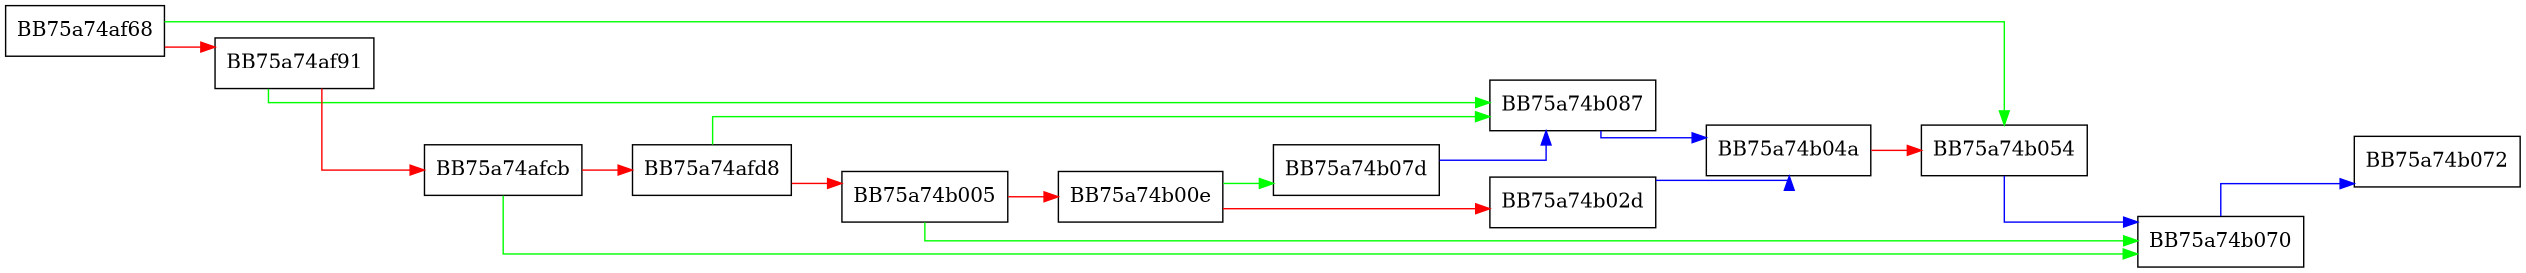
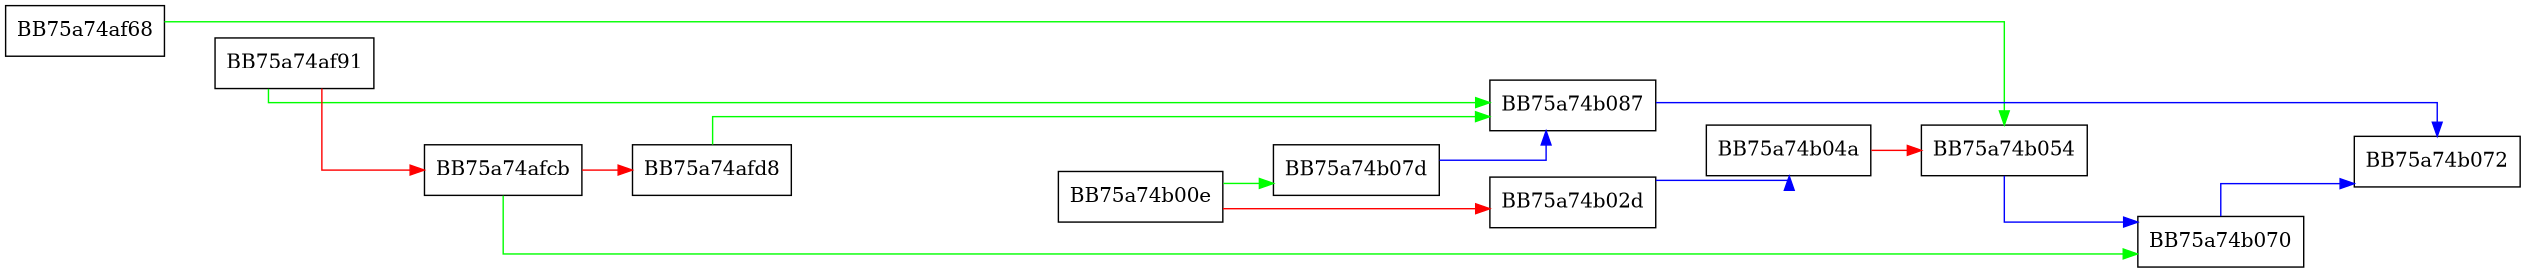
edge "BB75a74af68" -> "BB75a74af91": removed
edge "BB75a74b087" -> "BB75a74b04a": now "BB75a74b087" -> "BB75a74b072"
node "BB75a74b005": removed
